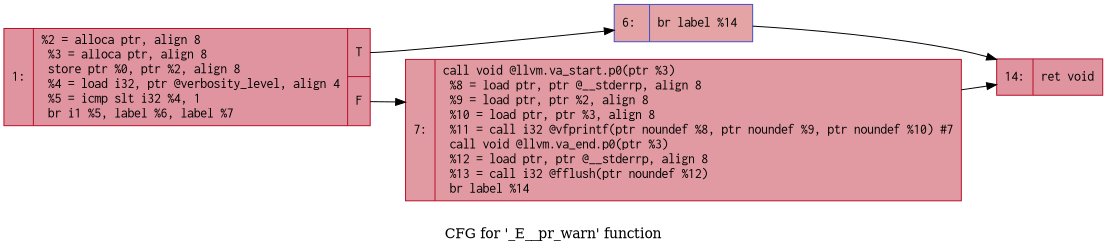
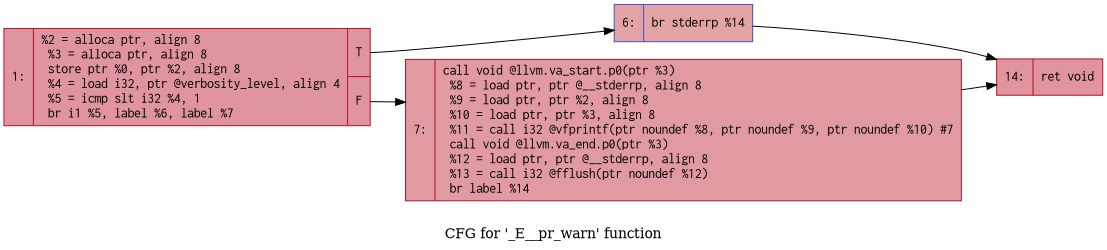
node "6:": text "br label %14" -> "br stderrp %14"
